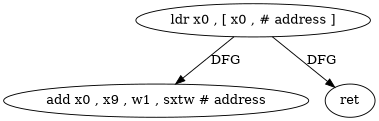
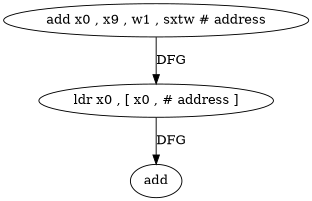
edge "ldr x0 , [ x0 , # address ]" -> "add x0 , x9 , w1 , sxtw # address": reversed
node "ret": label "ret" -> "add"
